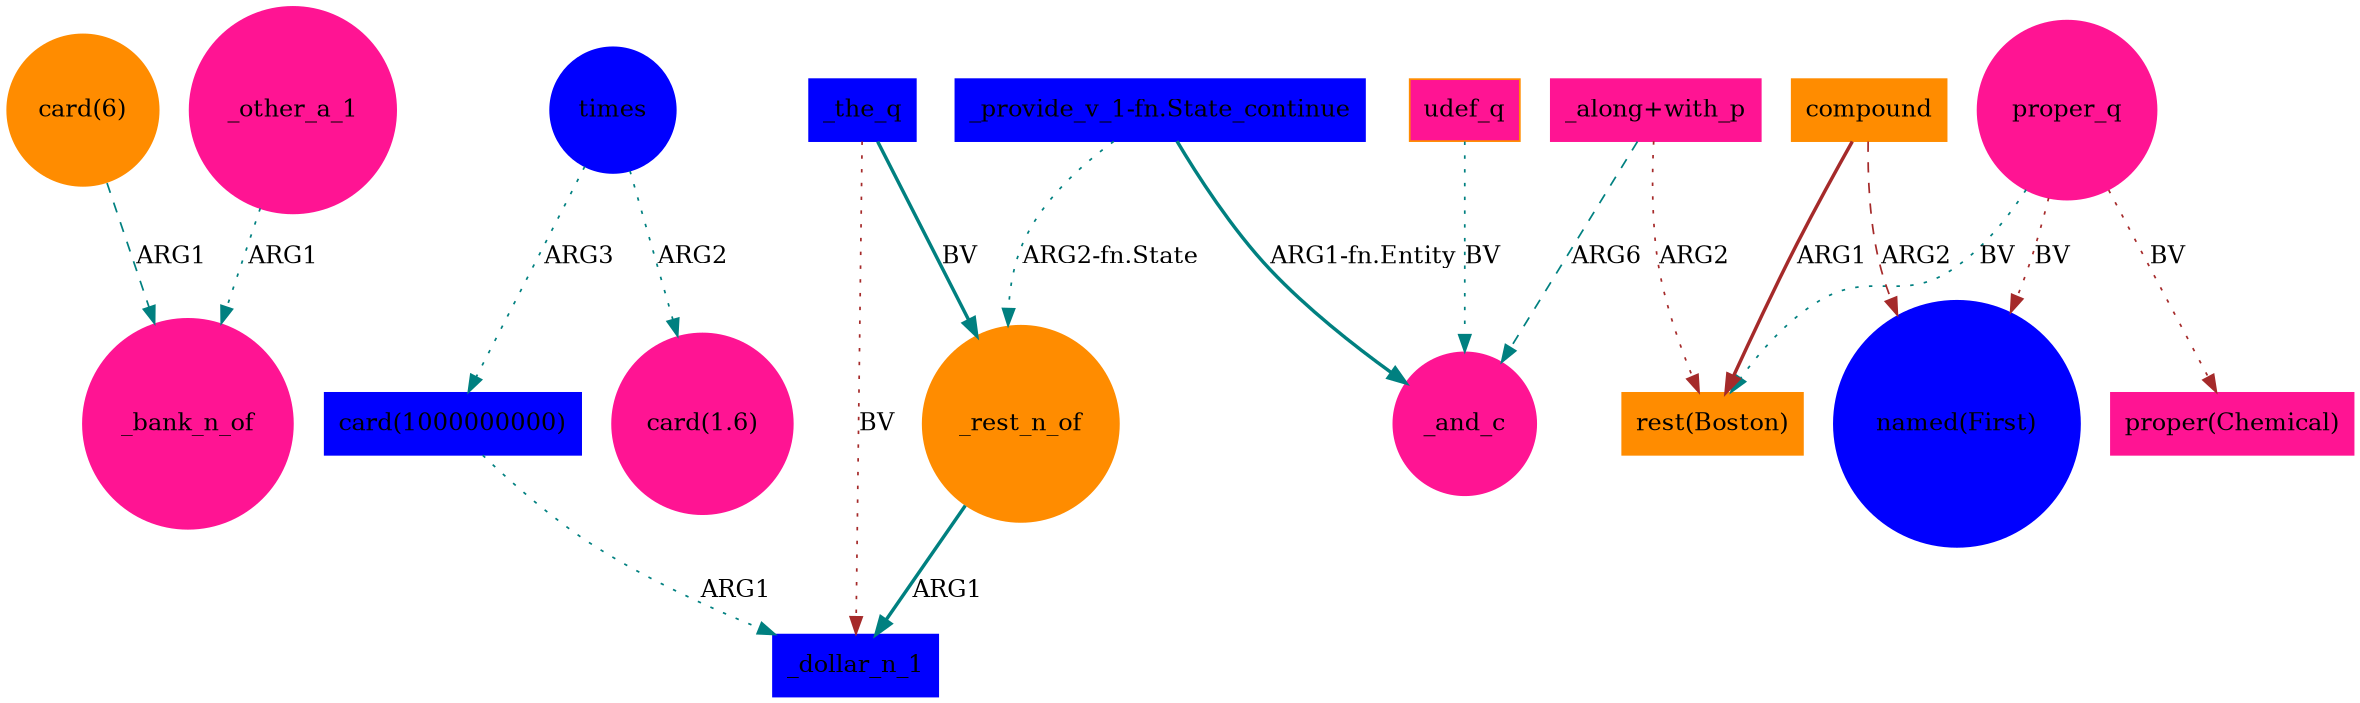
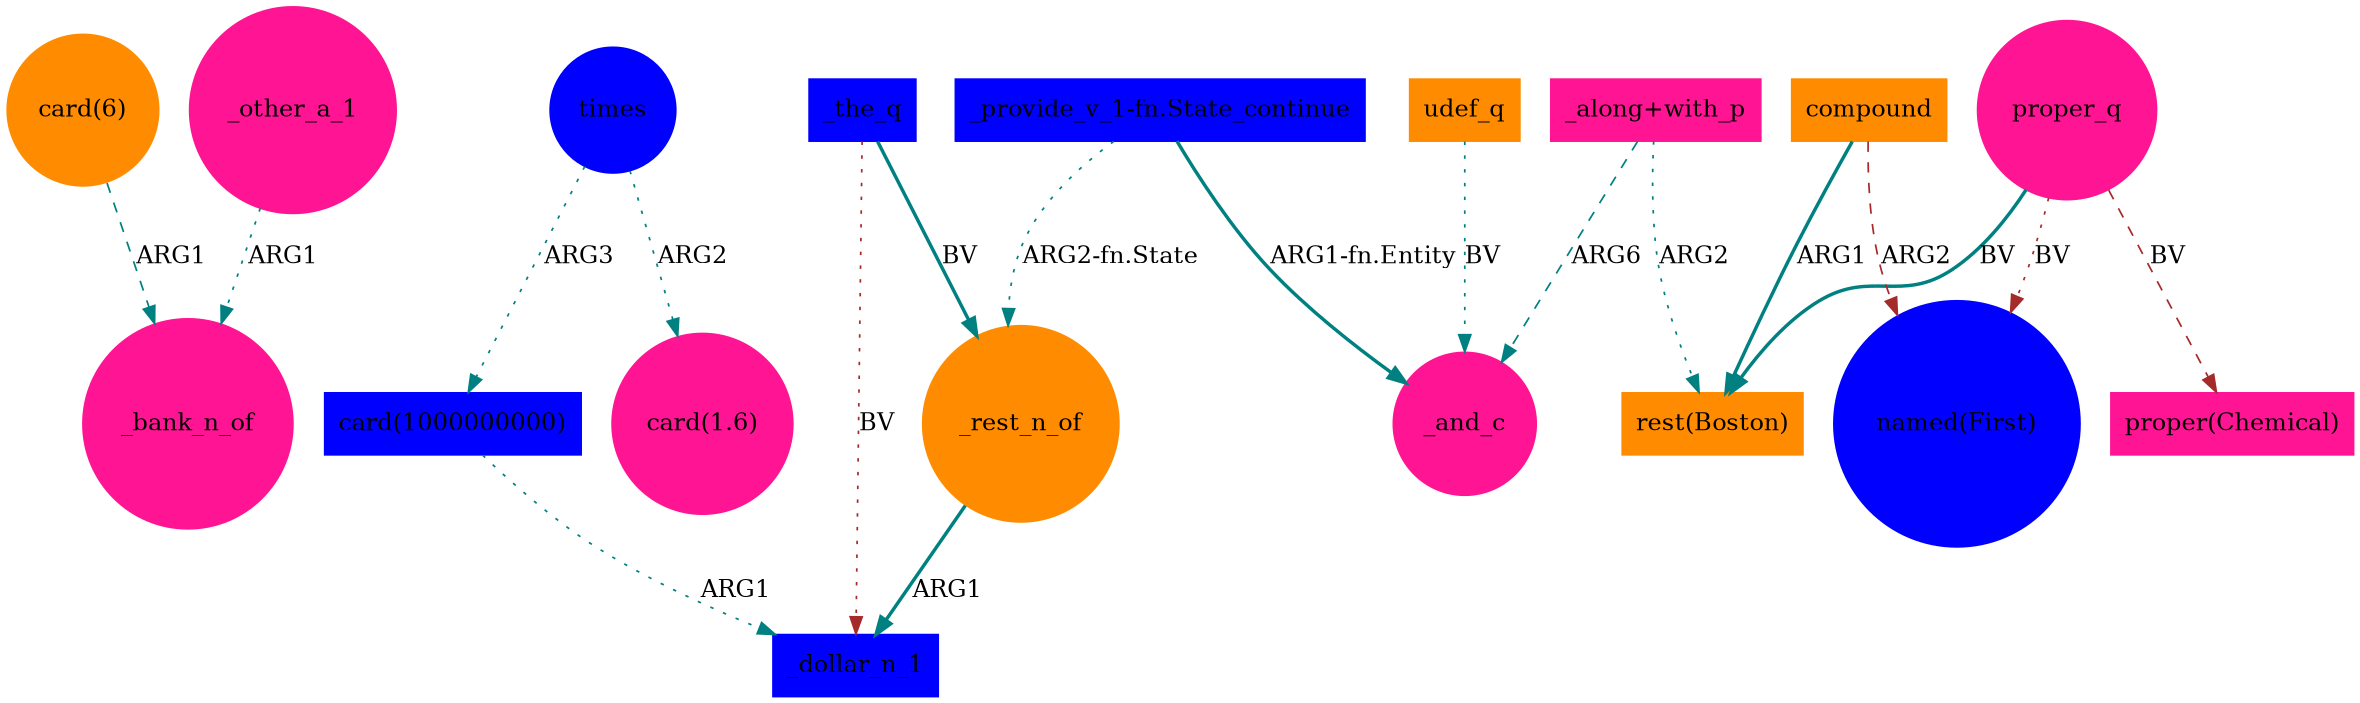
node "udef_q": fillcolor deeppink -> darkorange
edge "compound" -> "rest(Boston)": color brown -> teal
edge "_along+with_p" -> "rest(Boston)": color brown -> teal
edge "proper_q" -> "proper(Chemical)": style dotted -> dashed
edge "proper_q" -> "rest(Boston)": style dotted -> bold
